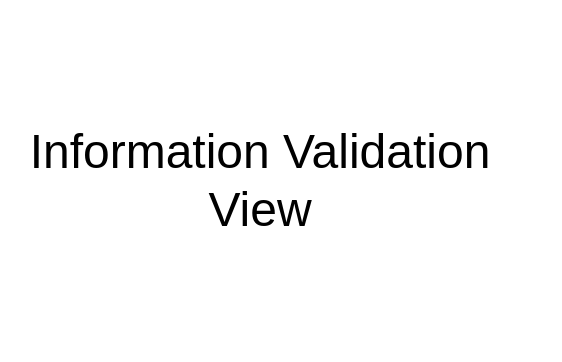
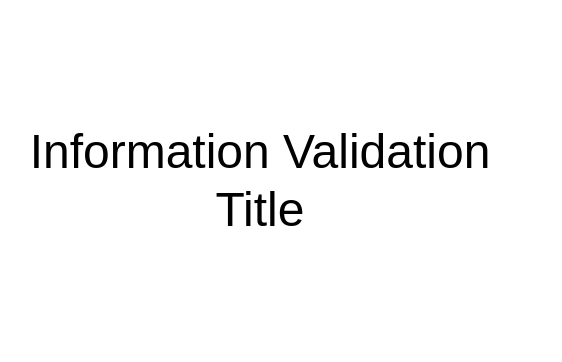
node "Information Validation View": label "Information Validation View" -> "Information Validation Title"
